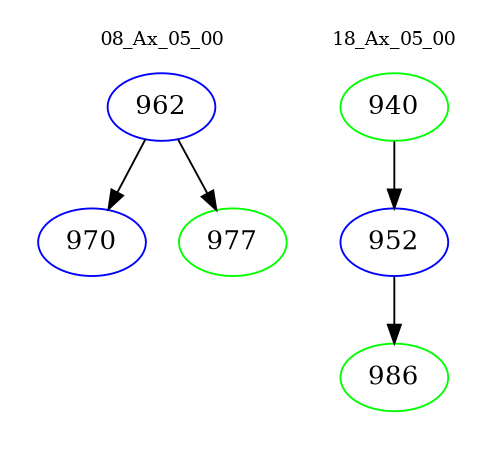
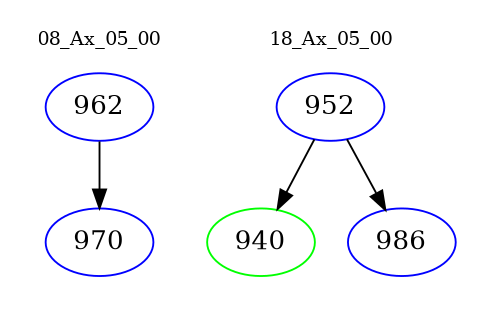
edge "940" -> "952": reversed
node "977": removed
node "986": color green -> blue
